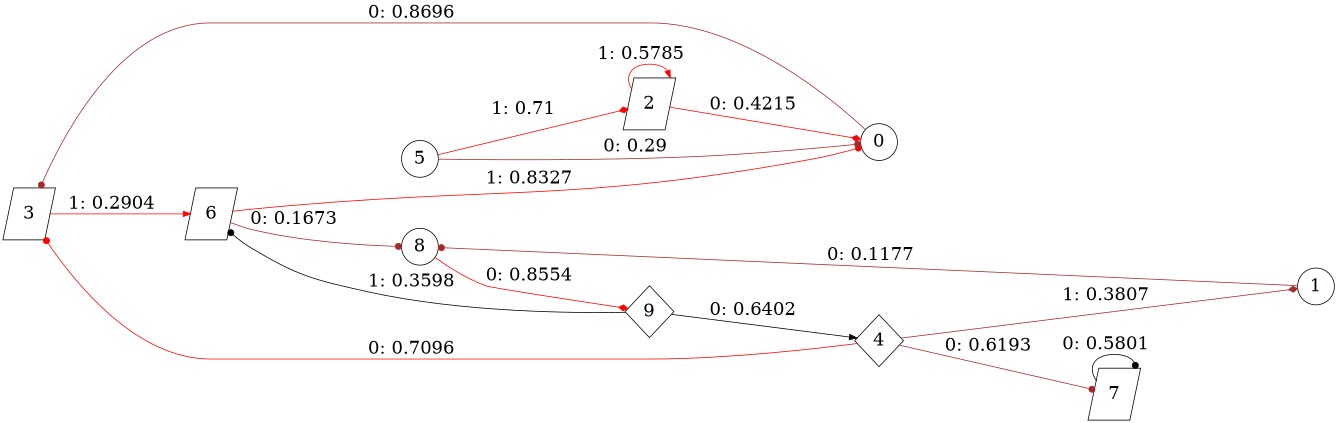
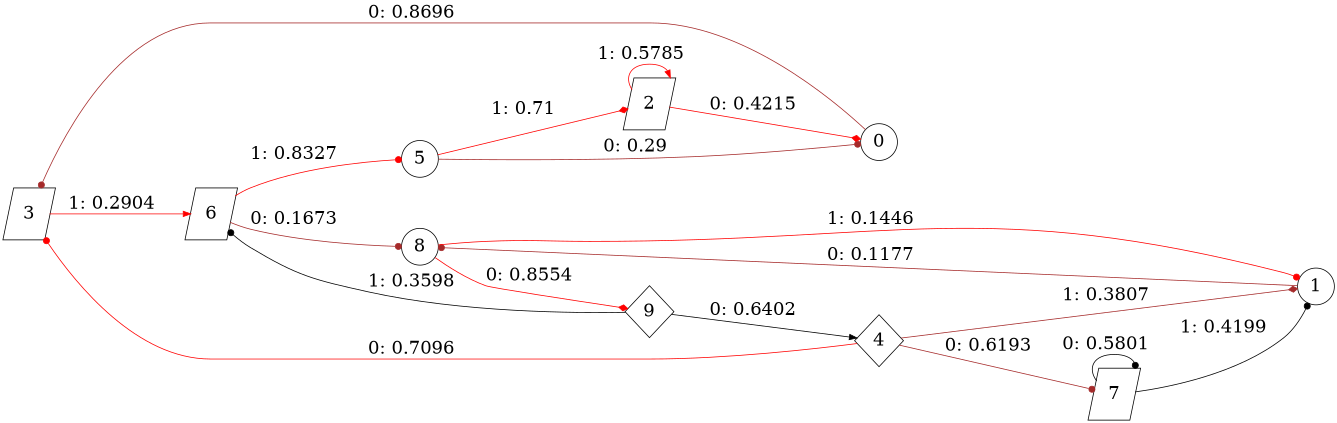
edge "6" -> "0": now "6" -> "5"
edge "8" -> "1": added, label "1: 0.1446"
edge "7" -> "1": added, label "1: 0.4199"
